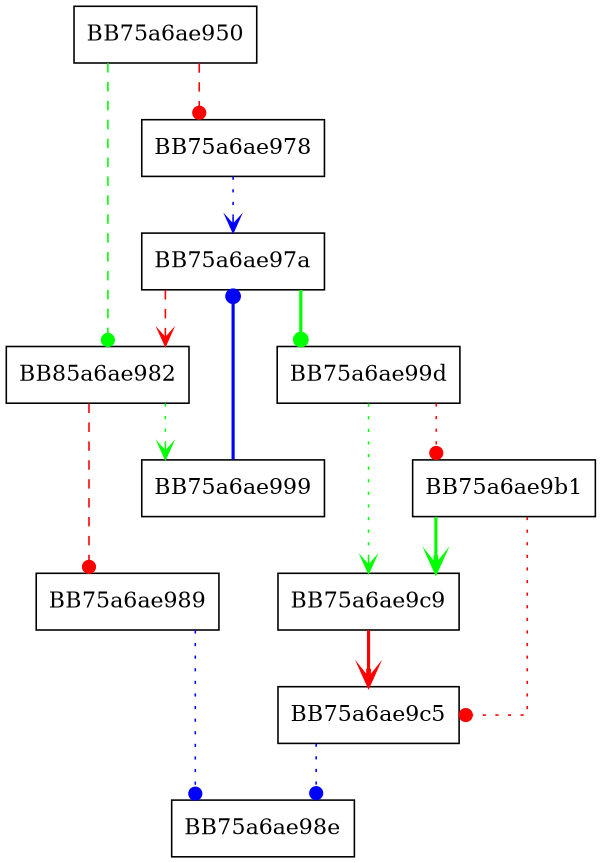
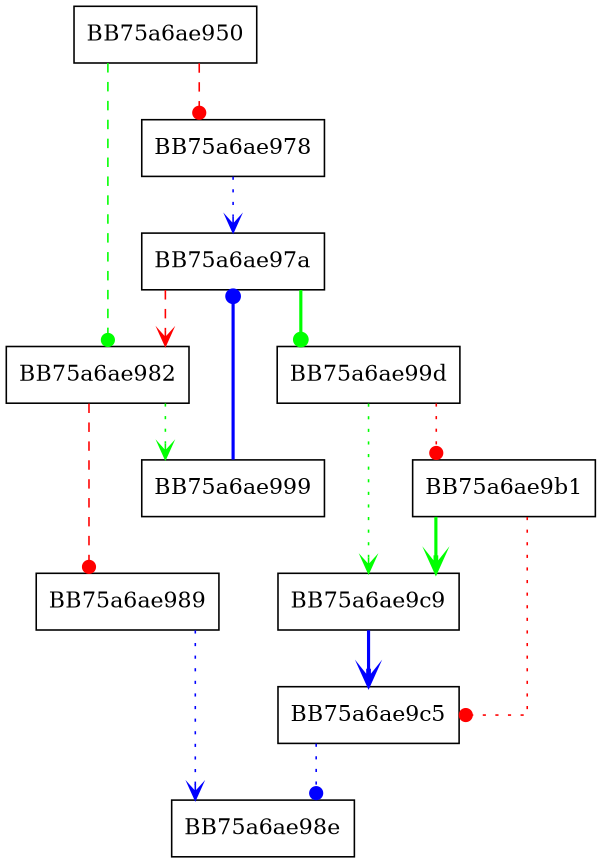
node "BB85a6ae982": label "BB85a6ae982" -> "BB75a6ae982"
edge "BB75a6ae9c9" -> "BB75a6ae9c5": color red -> blue
edge "BB75a6ae989" -> "BB75a6ae98e": arrowhead dot -> vee
